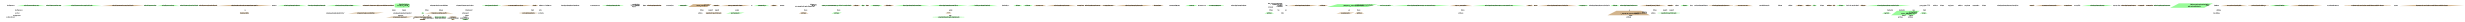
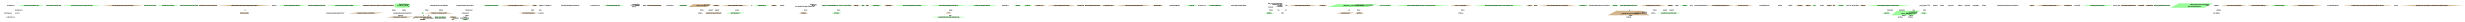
edge "return Serialize(obj, null);" -> "return Deserialize(primitiveValue, type, null);": now "Nancy.Json.JavaScriptPrimitiveConverter" -> "return Deserialize(primitiveValue, type, null);"
edge "Nancy.PipelineItem<System.Action<Nancy.NancyContext>>" -> "a == an": removed, label "System.Reflection.Assembly"
